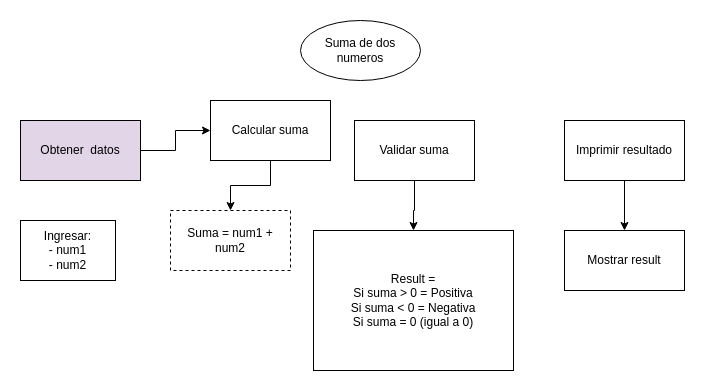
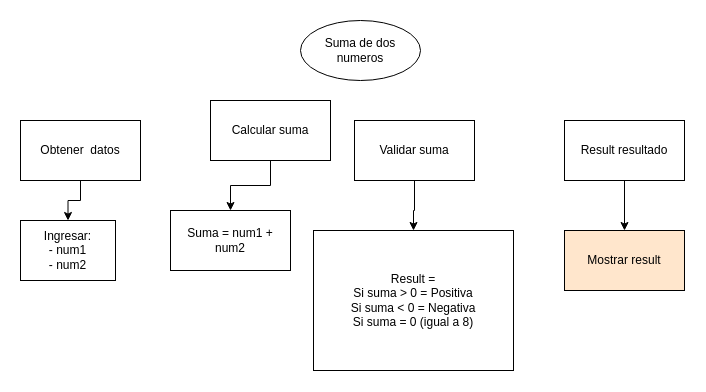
edge "Obtener datos" -> "Calcular suma": now "Obtener datos" -> "Ingresar: - num1 - num2"
node "Obtener datos": fillcolor #e1d5e7 -> #ffffff
node "Imprimir resultado": label "Imprimir resultado" -> "Result resultado"
node "Suma = num1 + num2": style dashed -> solid
node "Mostrar result": fillcolor #ffffff -> #ffe6cc
node "Result = Si suma > 0 = Positiva Si suma < 0 = Negativa Si suma = 0 (igual a 0)": label "Result = Si suma > 0 = Positiva Si suma < 0 = Negativa Si suma = 0 (igual a 0)" -> "Result = Si suma > 0 = Positiva Si suma < 0 = Negativa Si suma = 0 (igual a 8)"
